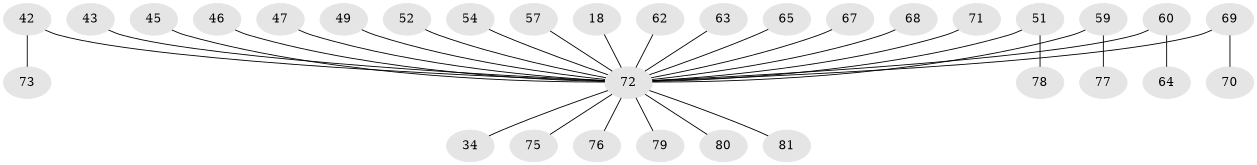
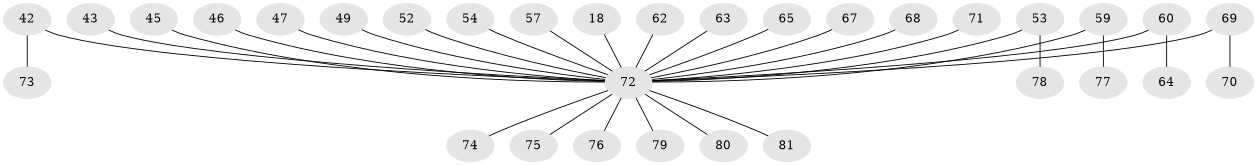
node "51": label "51" -> "53"
node "34": label "34" -> "74"
